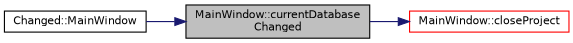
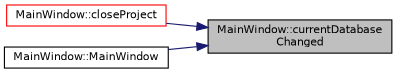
node "Changed::MainWindow": label "Changed::MainWindow" -> "MainWindow::MainWindow"
edge "MainWindow::currentDatabase Changed" -> "MainWindow::closeProject": reversed
